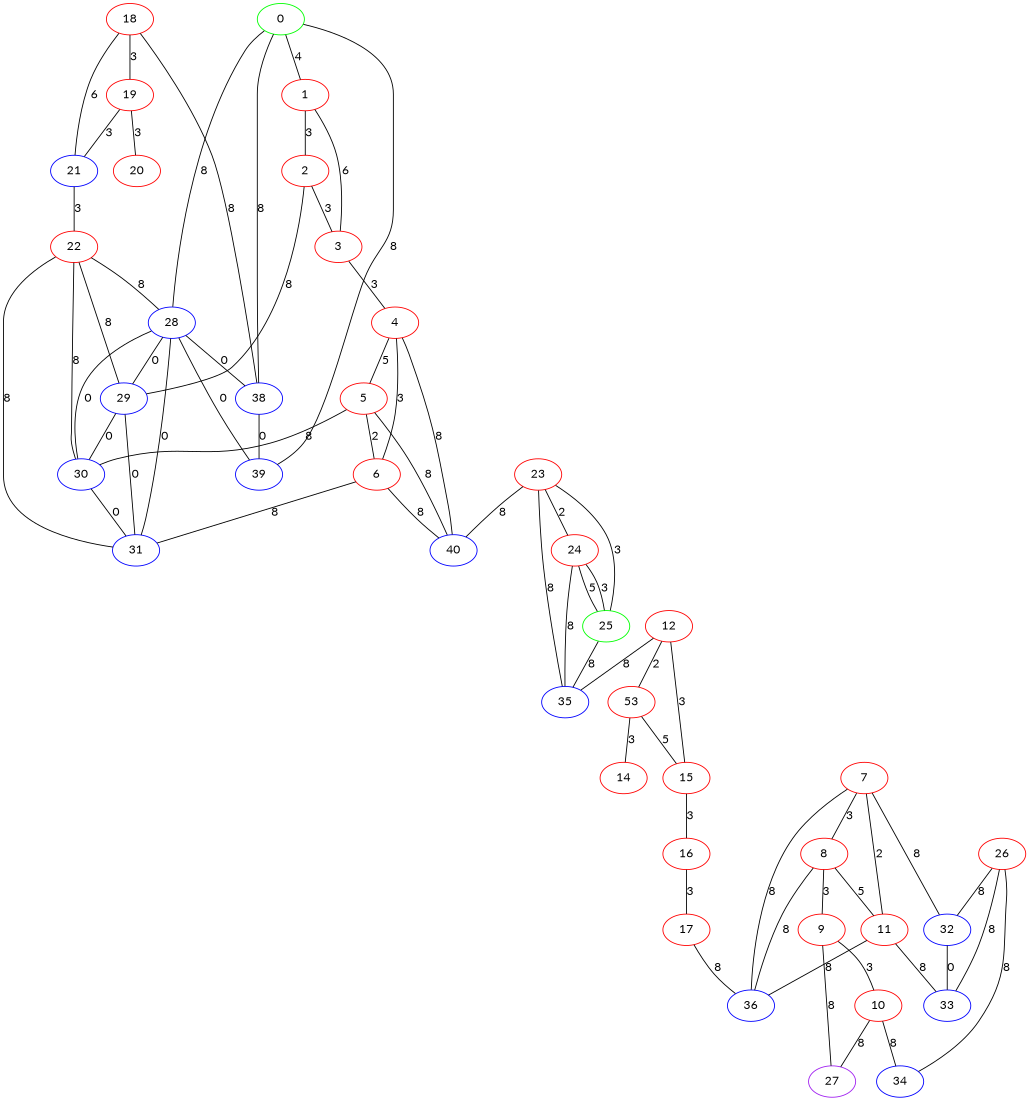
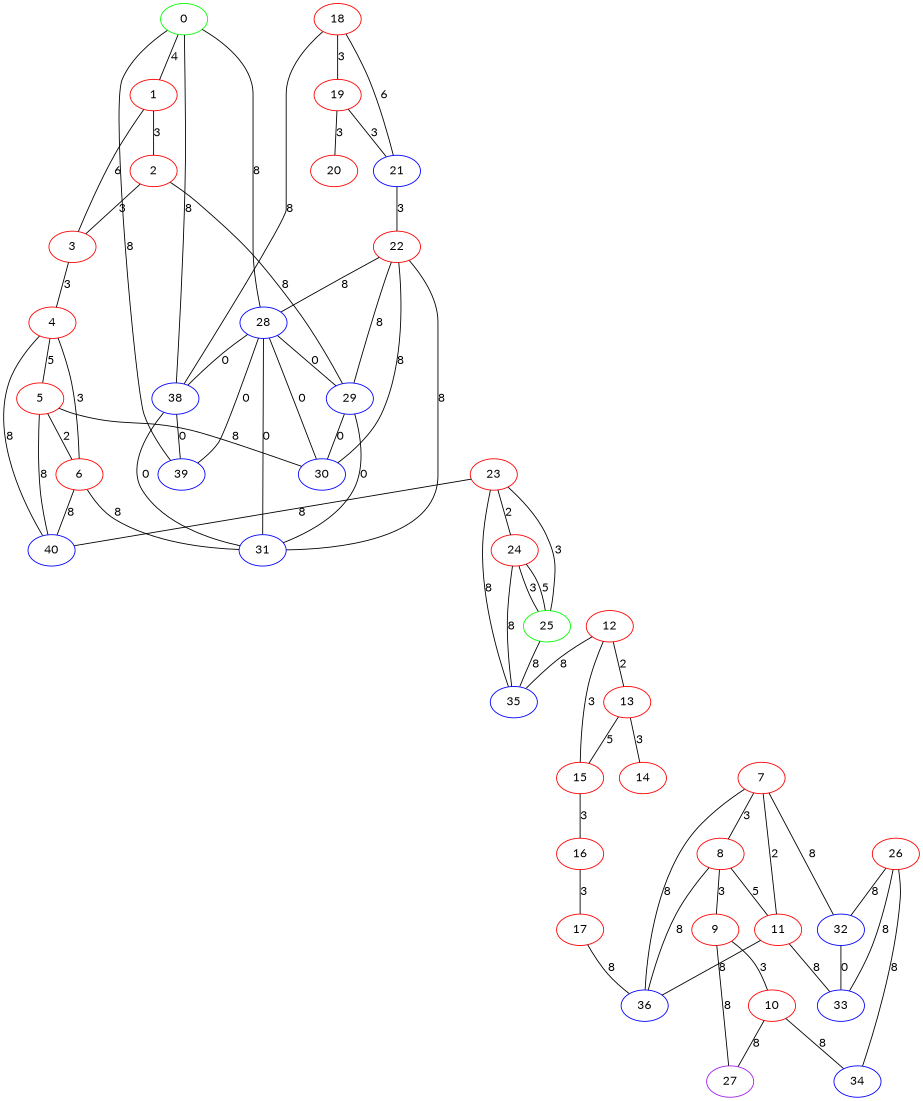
edge "30" -- "31": now "38" -- "31"
node "53": label "53" -> "13"
